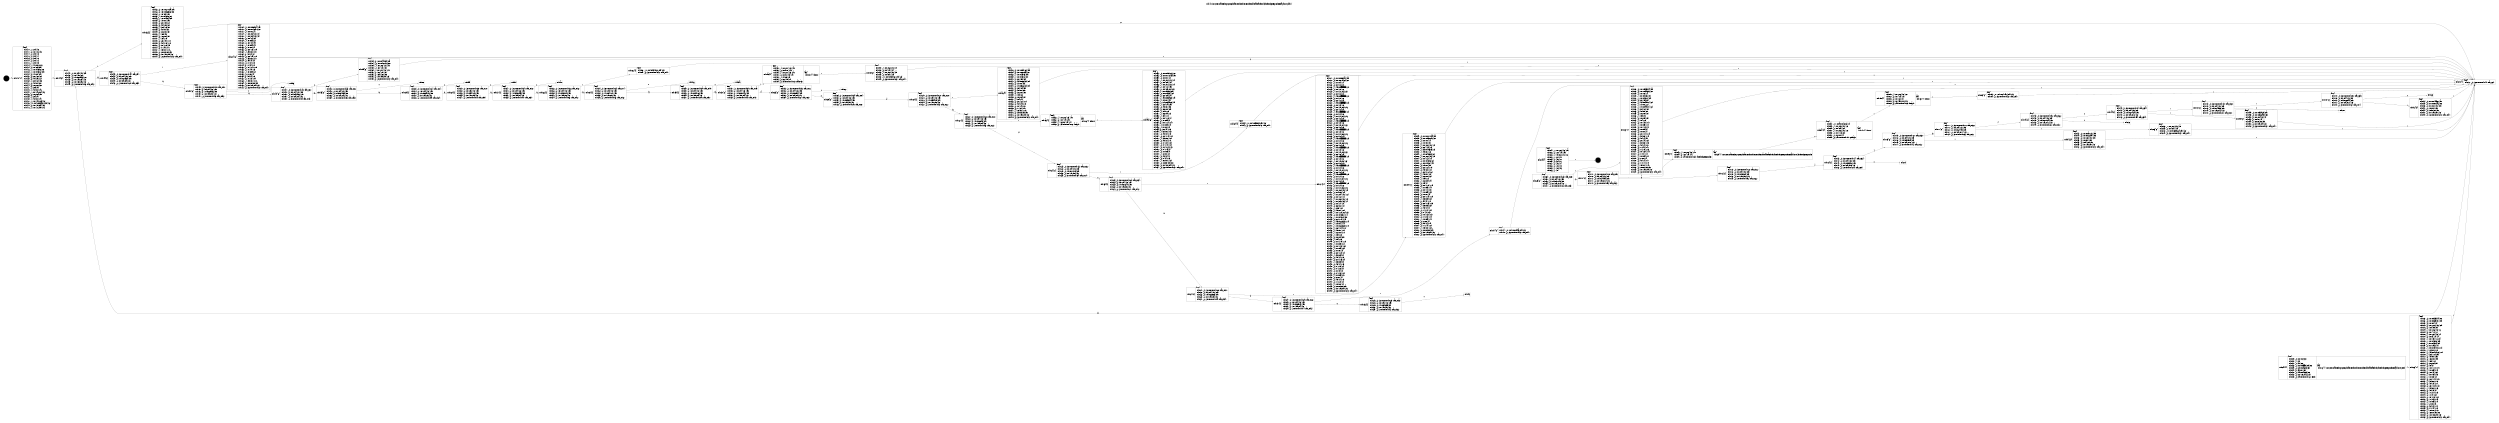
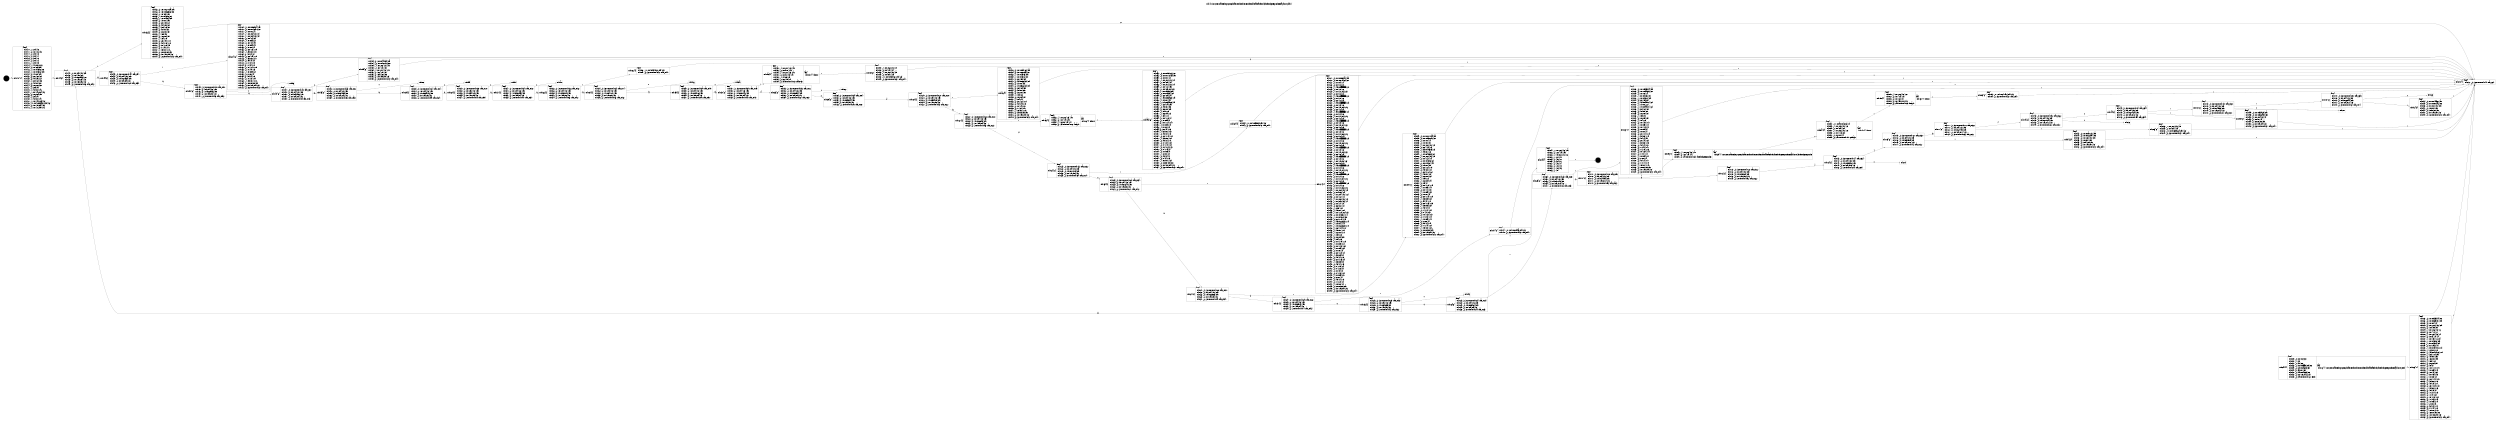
node "0x4016cf [28]": added
